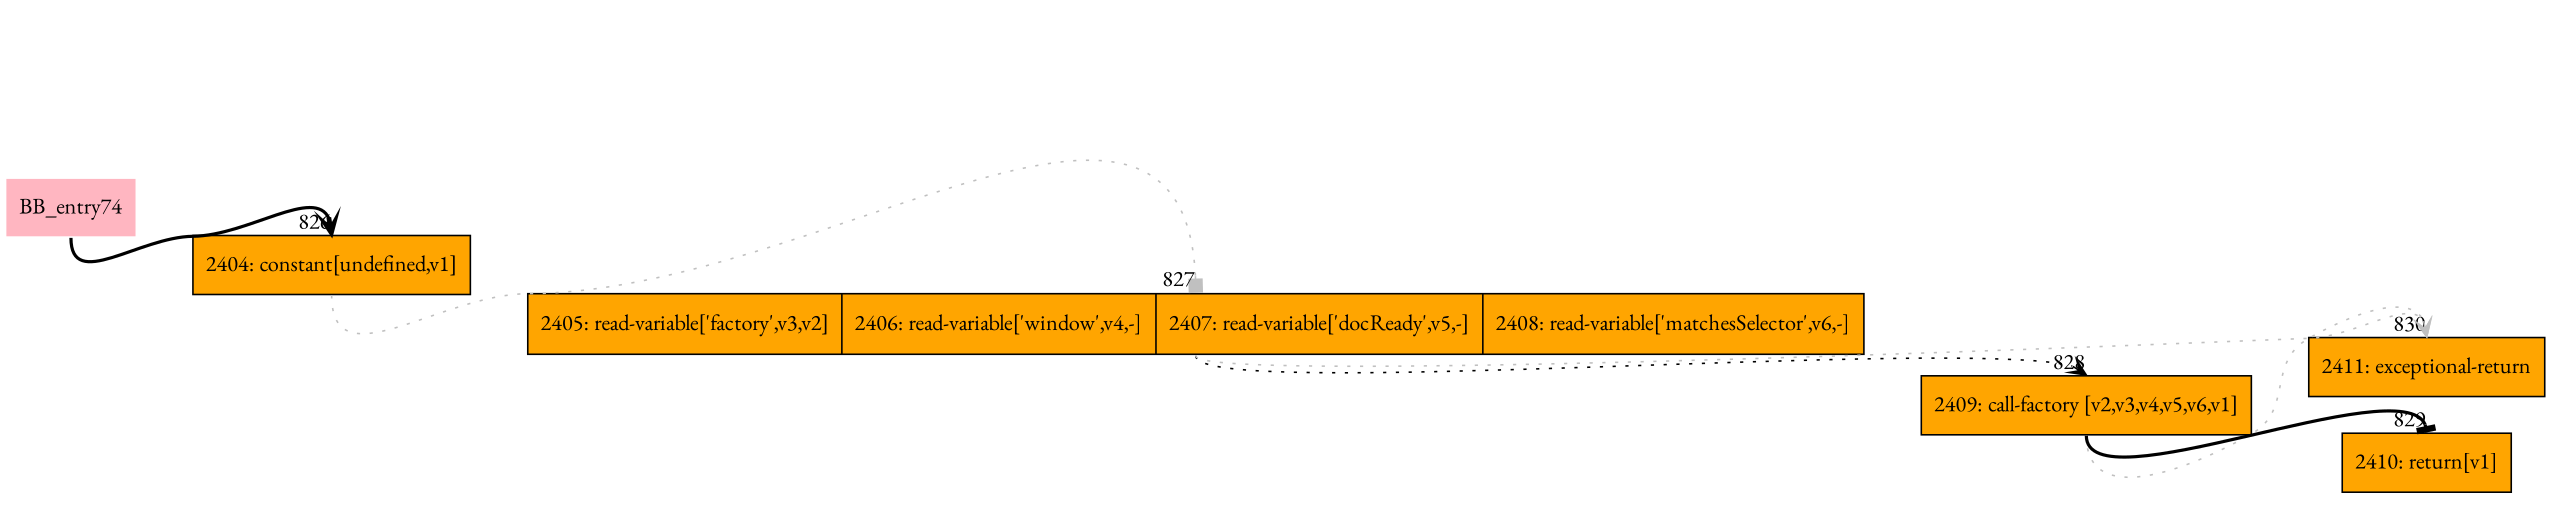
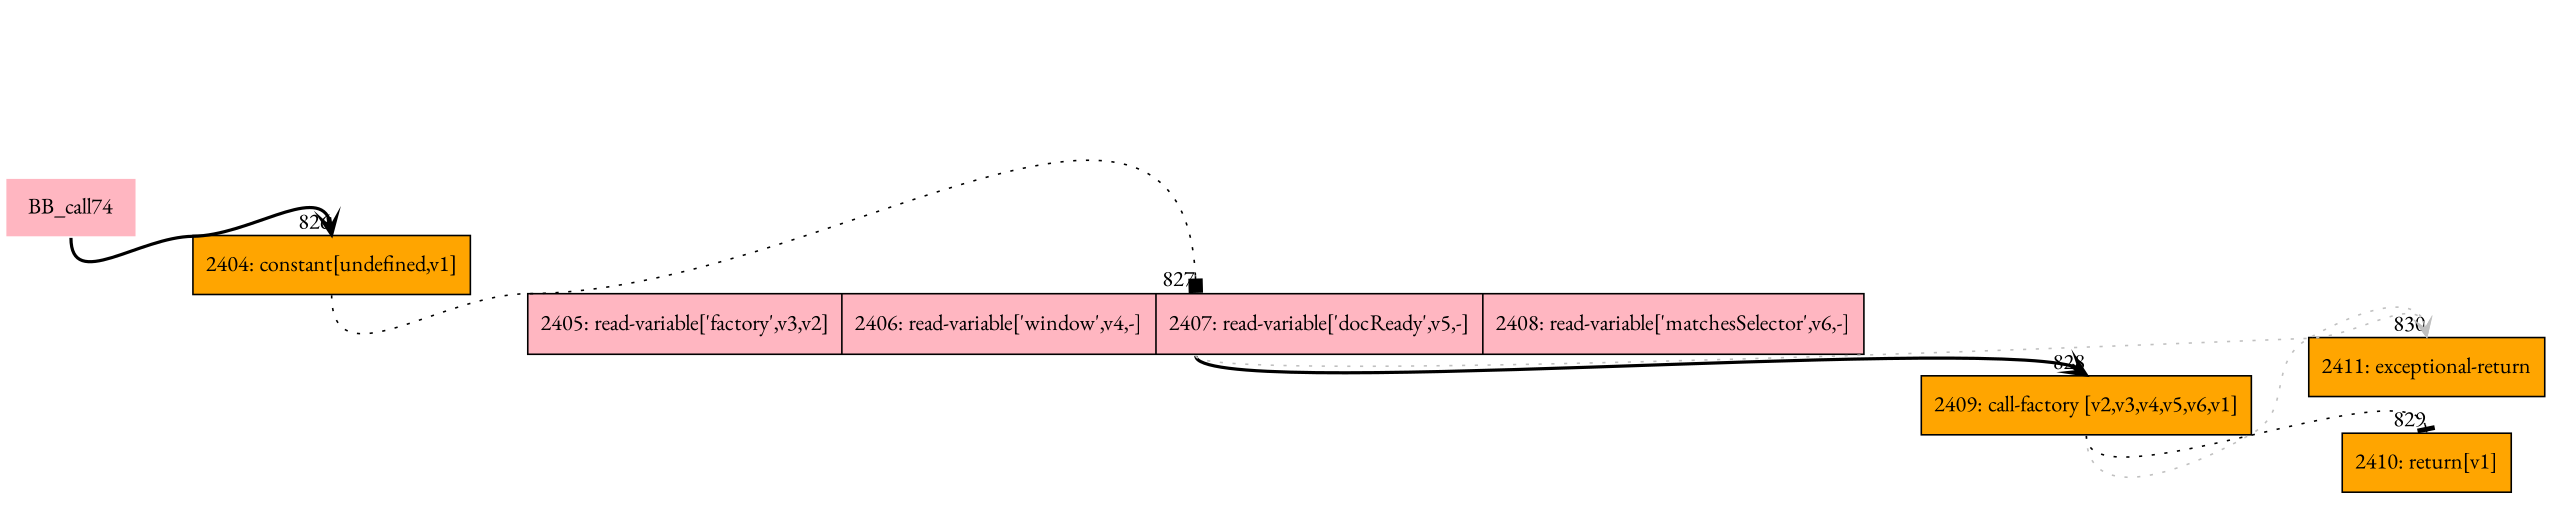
node "BB_entry74": label "BB_entry74" -> "BB_call74"
edge "2404: constant[undefined,v1]" -> "2405: read-variable['factory',v3,v2]": color gray -> black
node "2405: read-variable['factory',v3,v2]": fillcolor orange -> lightpink
edge "2405: read-variable['factory',v3,v2]" -> "2409: call-factory [v2,v3,v4,v5,v6,v1]": style dotted -> bold
edge "2409: call-factory [v2,v3,v4,v5,v6,v1]" -> "2410: return[v1]": style bold -> dotted
